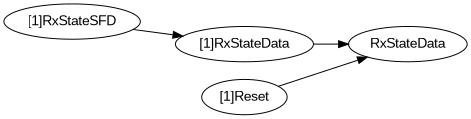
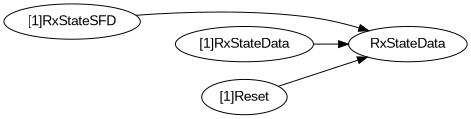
edge "[1]RxStateSFD" -> "[1]RxStateData": now "[1]RxStateSFD" -> "RxStateData"
